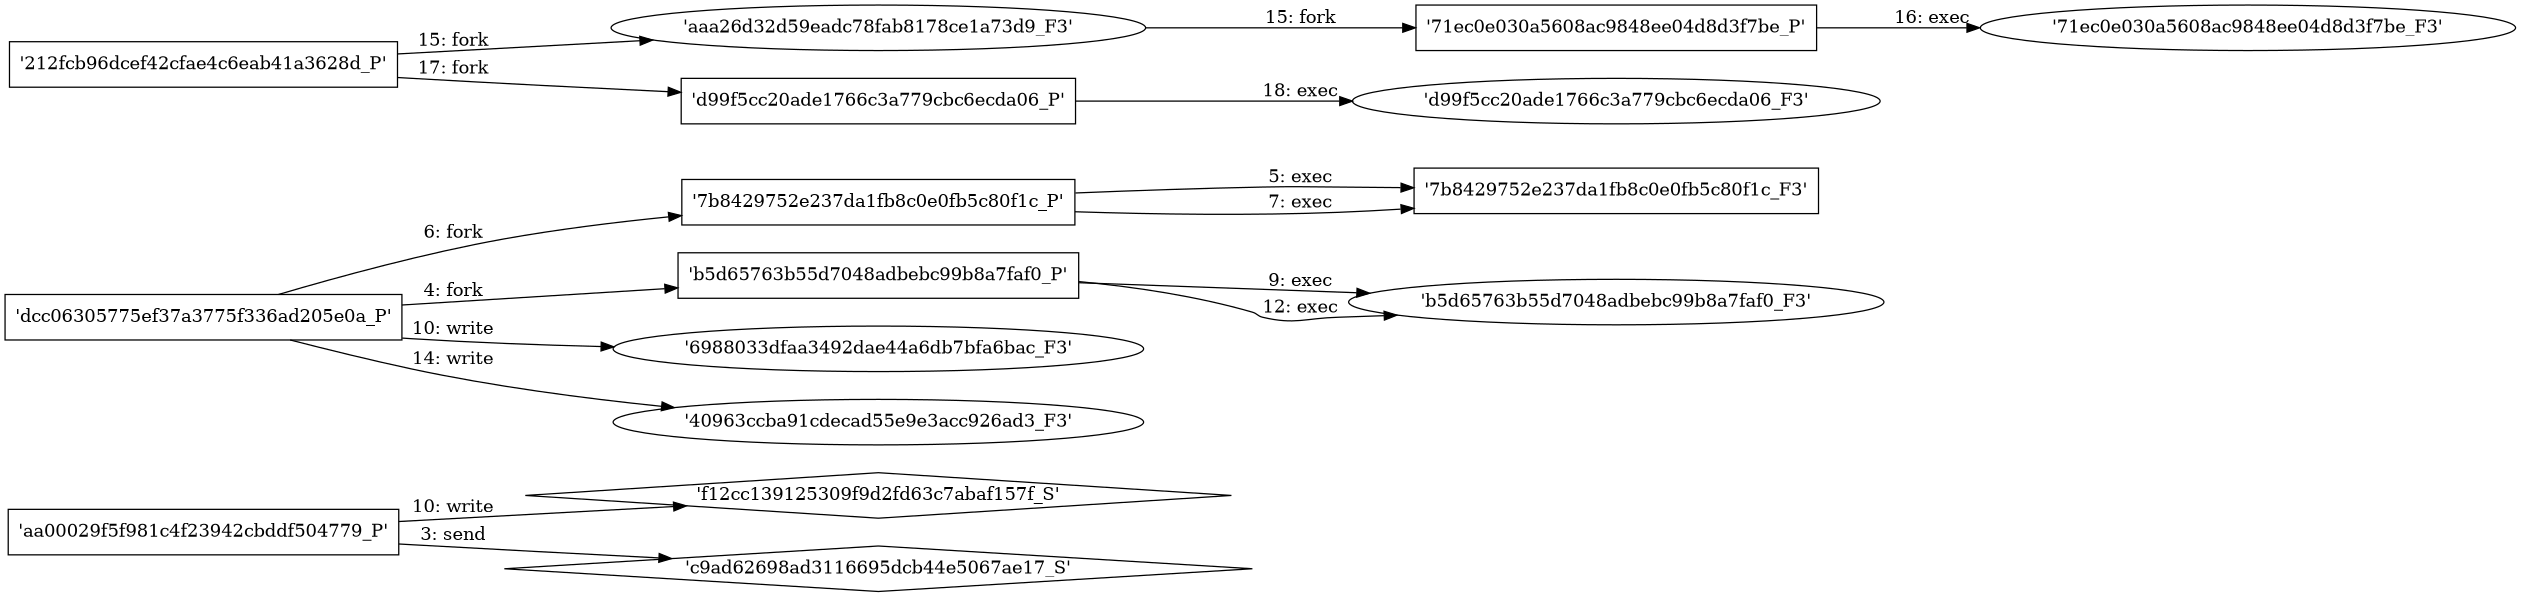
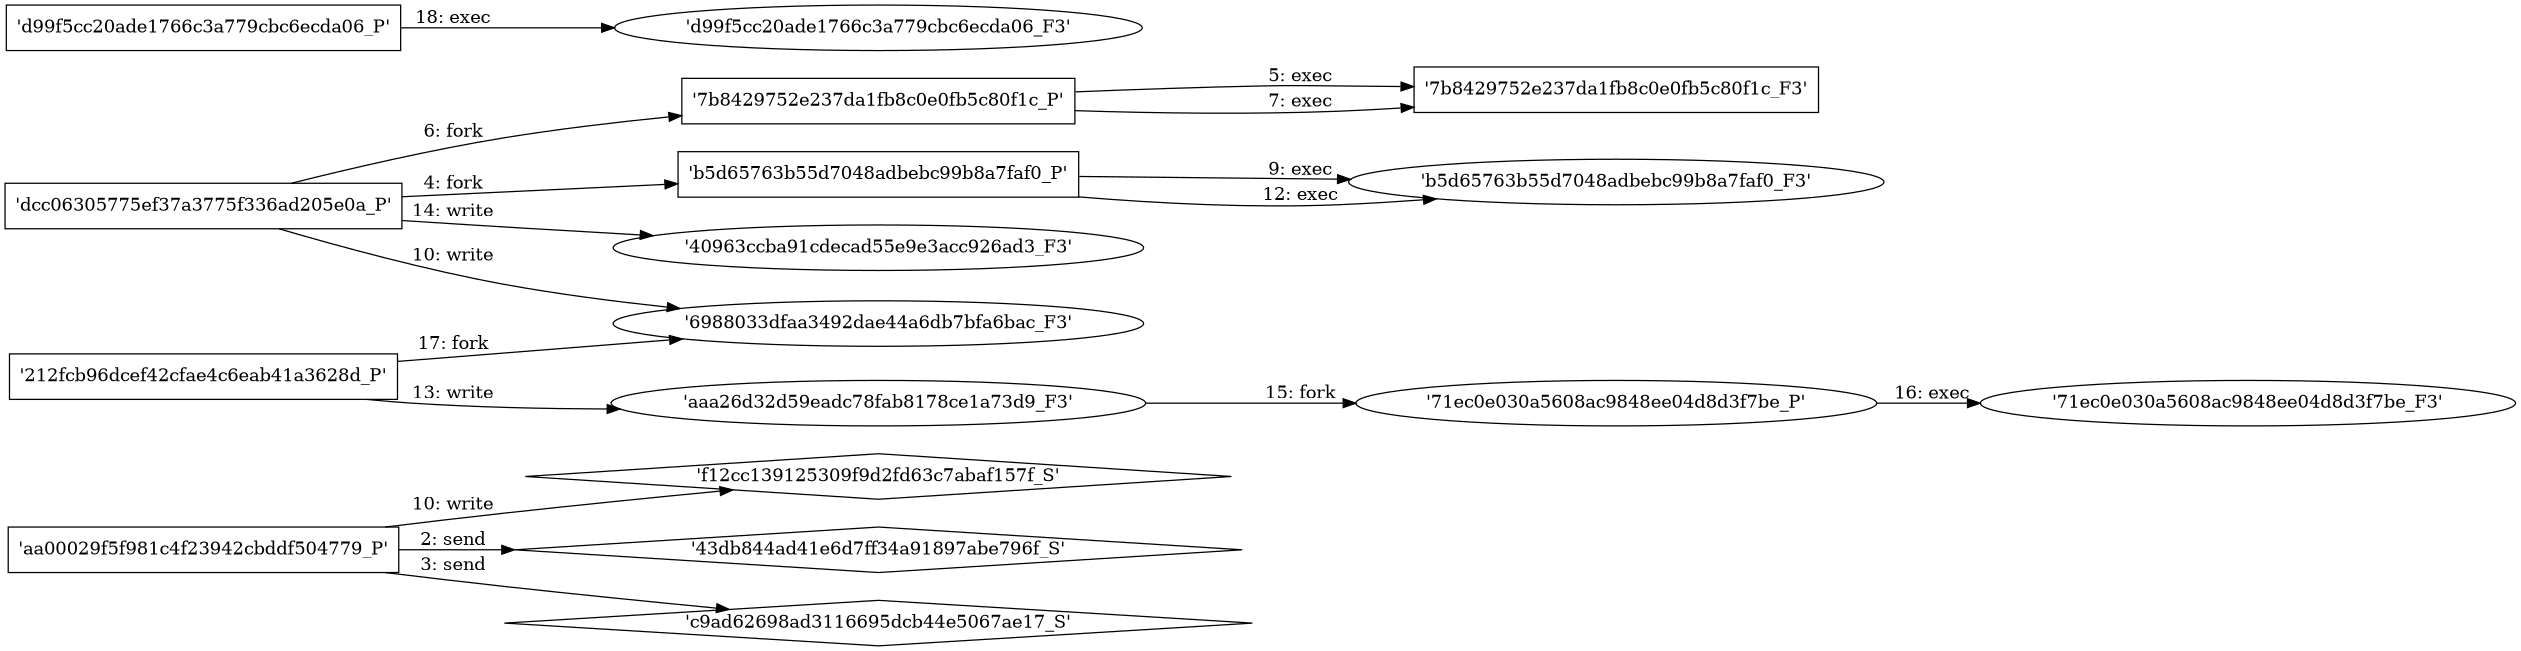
node "'71ec0e030a5608ac9848ee04d8d3f7be_P'": shape box -> ellipse
edge "'212fcb96dcef42cfae4c6eab41a3628d_P'" -> "'aaa26d32d59eadc78fab8178ce1a73d9_F3'": label "15: fork" -> "13: write"
edge "'212fcb96dcef42cfae4c6eab41a3628d_P'" -> "'d99f5cc20ade1766c3a779cbc6ecda06_P'": now "'212fcb96dcef42cfae4c6eab41a3628d_P'" -> "'6988033dfaa3492dae44a6db7bfa6bac_F3'"
node "'43db844ad41e6d7ff34a91897abe796f_S'": added
